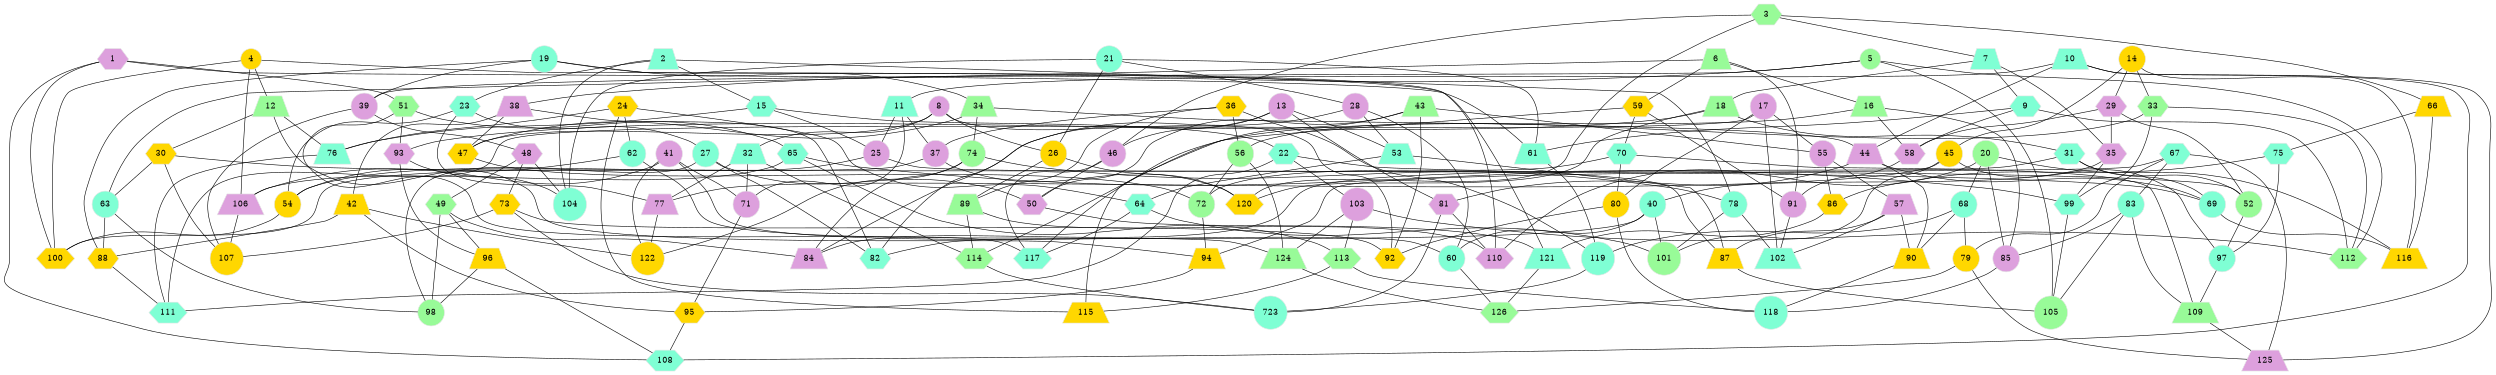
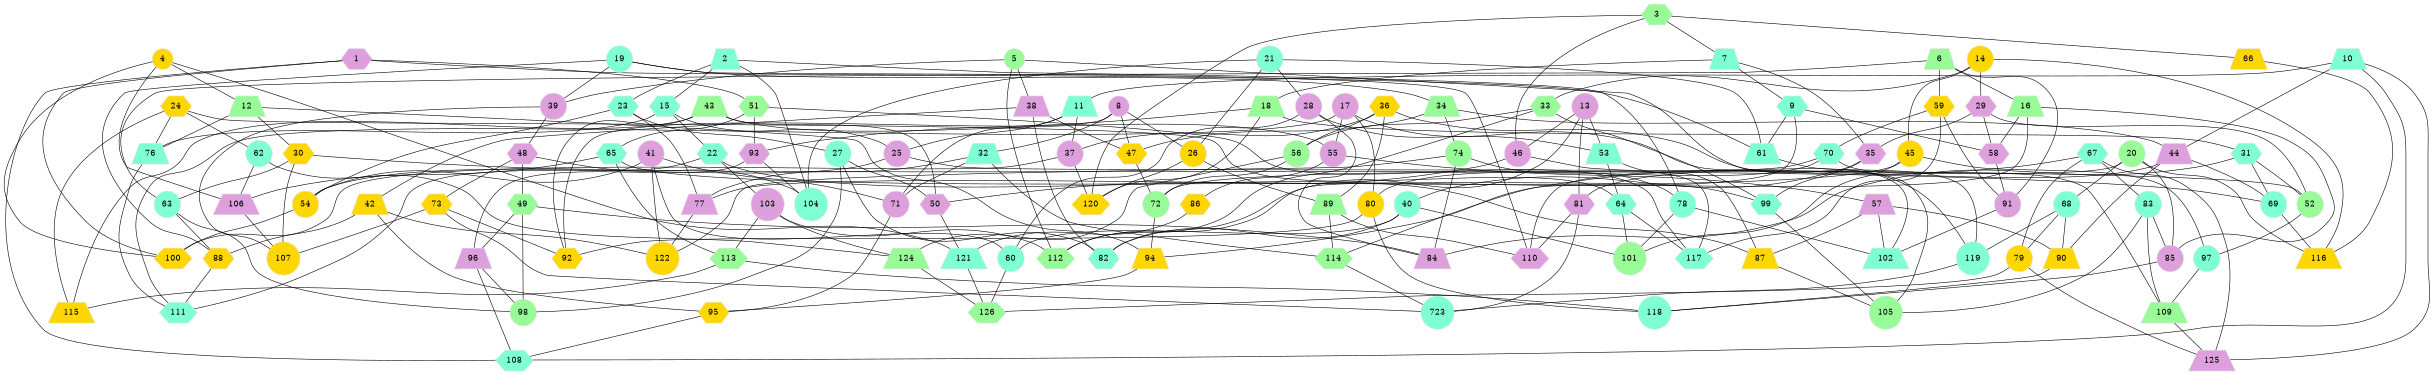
node "75": removed
node "96": fillcolor gold -> plum
